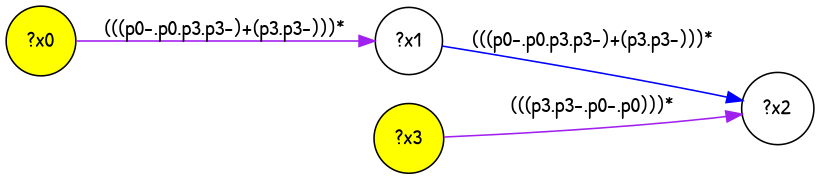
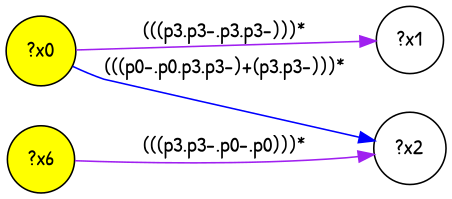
edge "?x0" -> "?x1": label "(((p0-.p0.p3.p3-)+(p3.p3-)))*" -> "(((p3.p3-.p3.p3-)))*"
edge "?x1" -> "?x2": now "?x0" -> "?x2"
node "?x3": label "?x3" -> "?x6"
